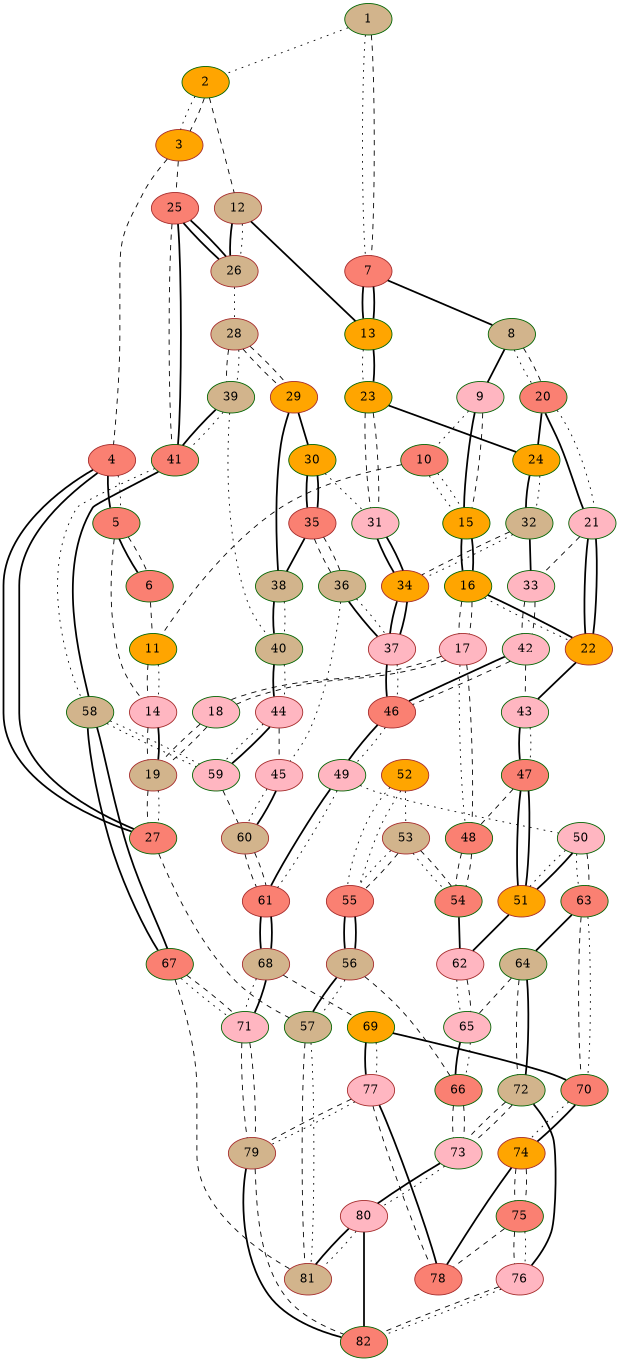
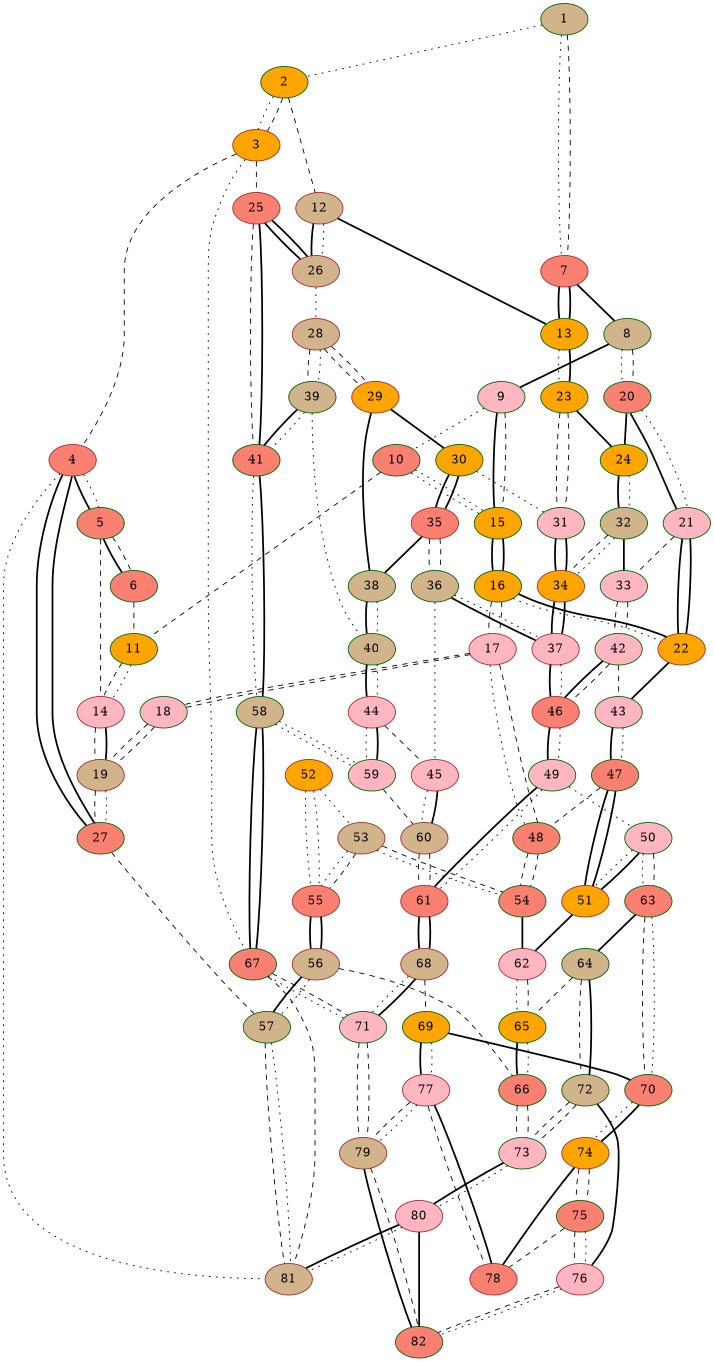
edge "3" -- "67": added
edge "4" -- "81": added
node "65": fillcolor lightpink -> orange
